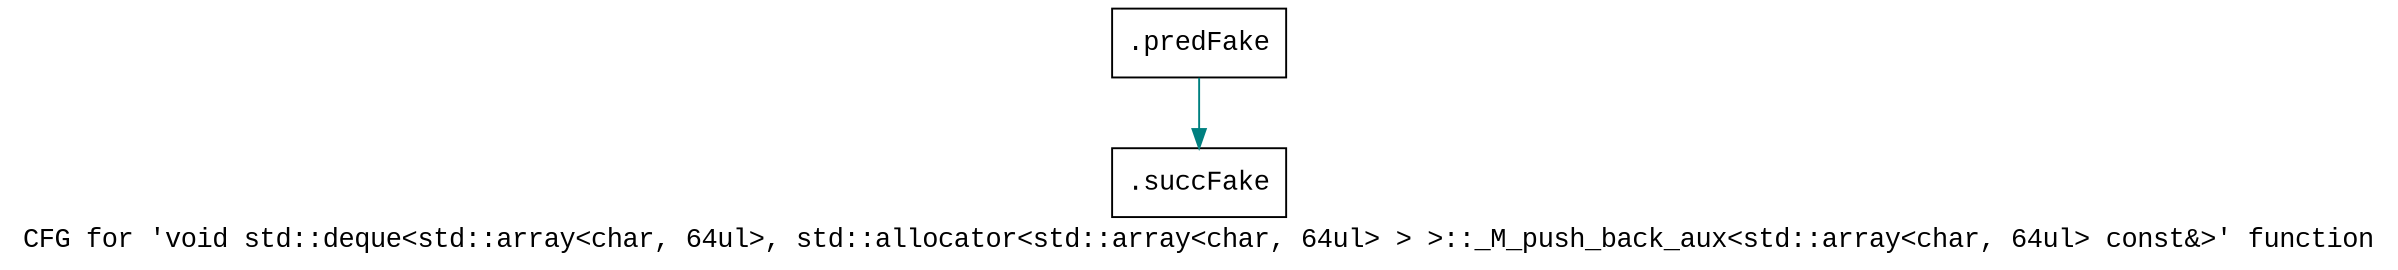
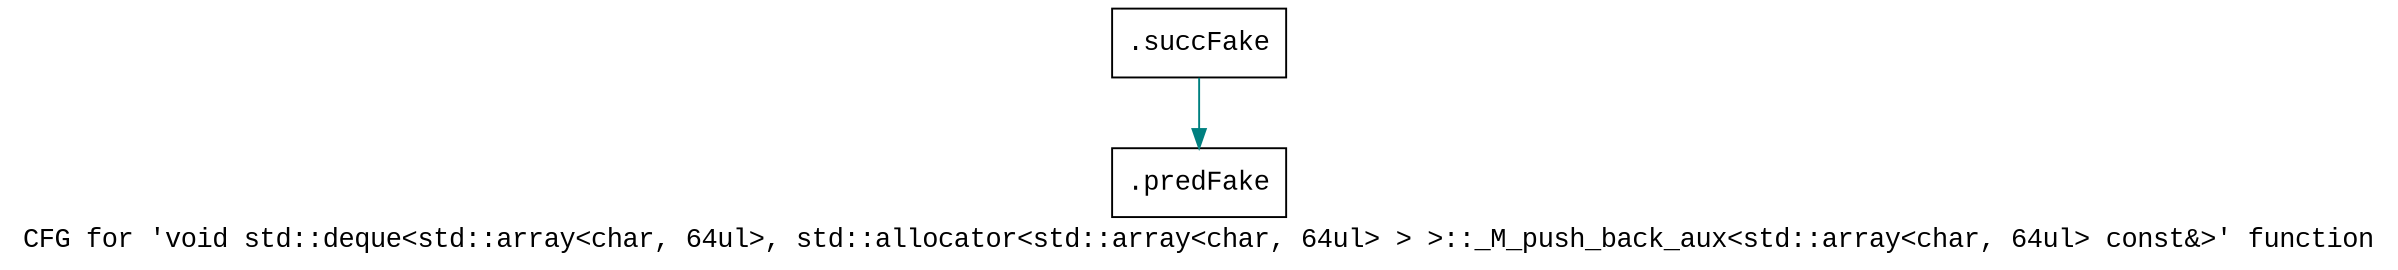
edge ".predFake" -> ".succFake": reversed
